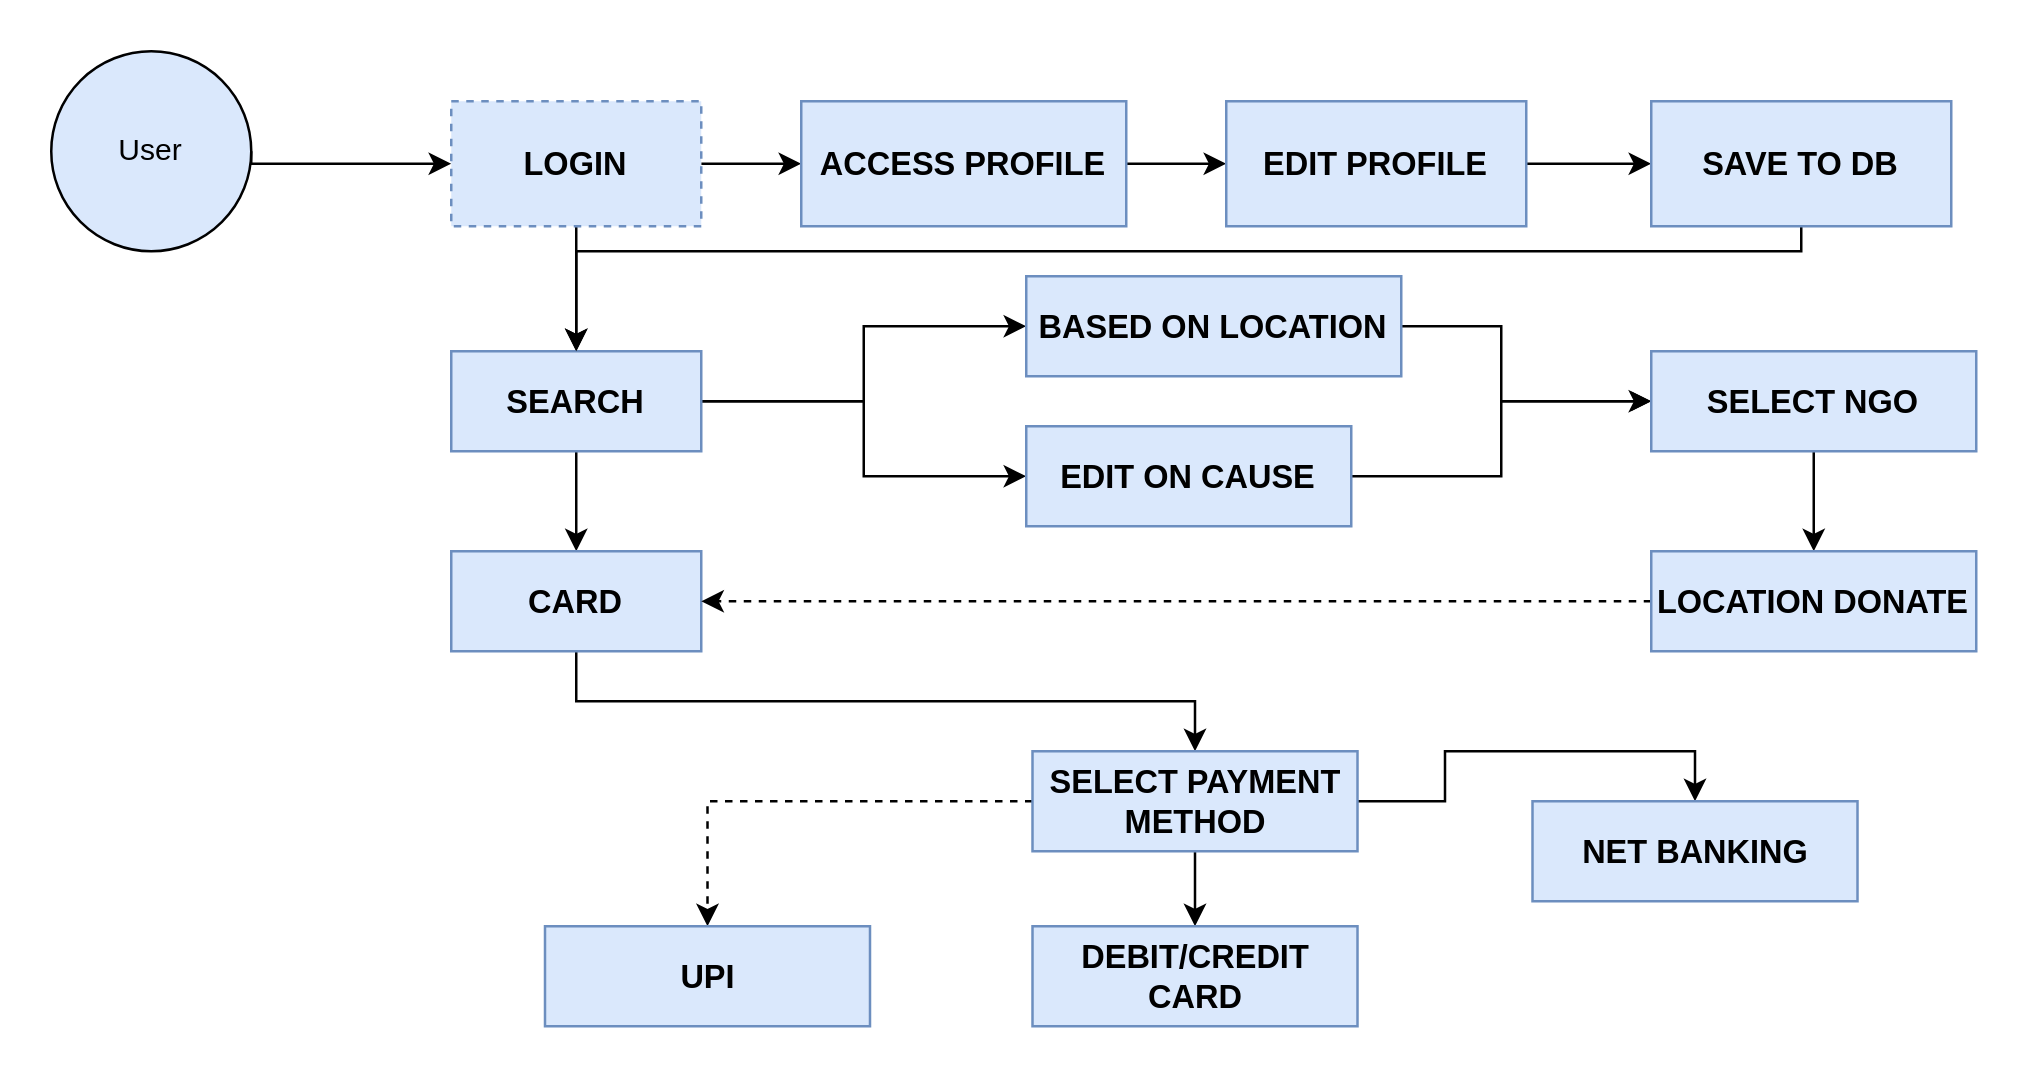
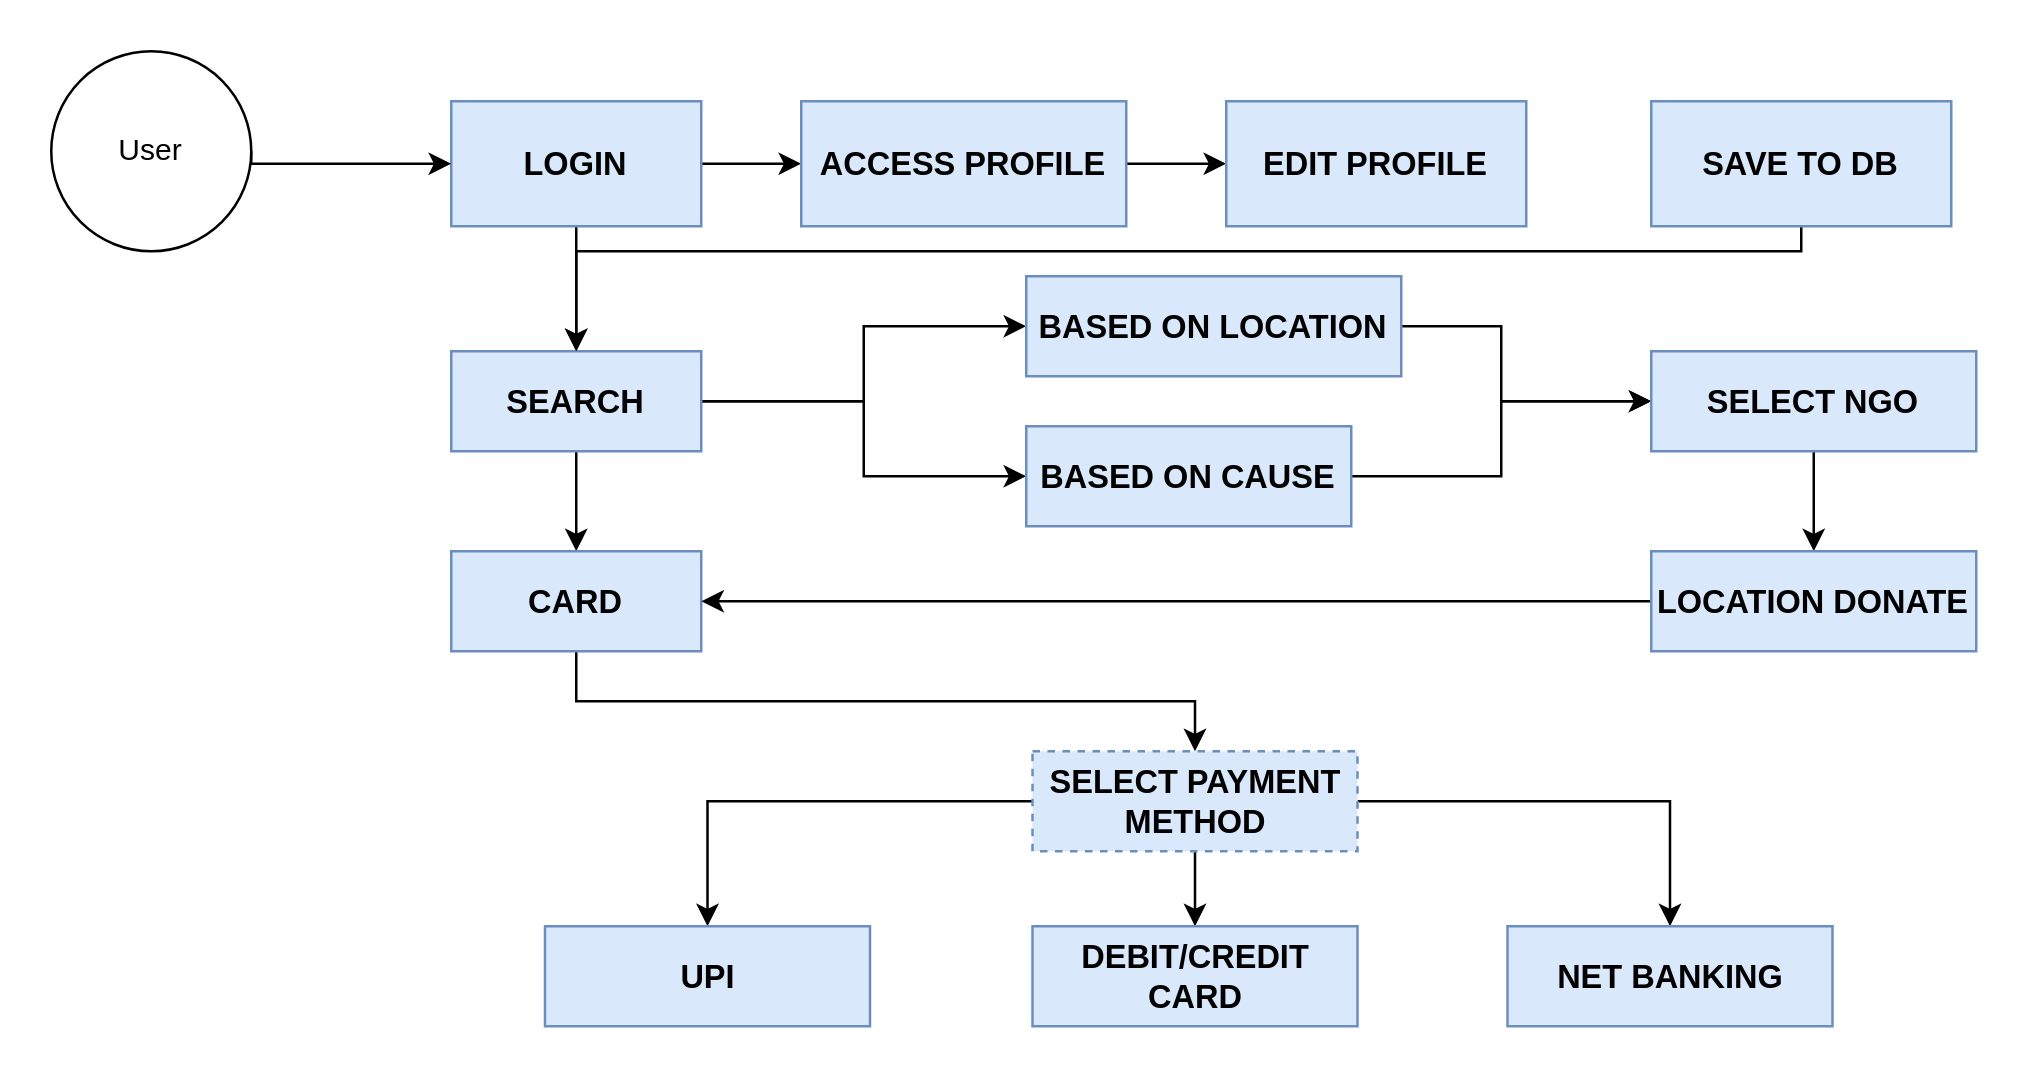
node "User": fillcolor #dae8fc -> #ffffff
node "LOGIN": style dashed -> solid
edge "EDIT PROFILE" -> "SAVE TO DB": removed
node "EDIT ON CAUSE": label "EDIT ON CAUSE" -> "BASED ON CAUSE"
edge "LOCATION DONATE" -> "CARD": style dashed -> solid
edge "SELECT PAYMENT METHOD" -> "UPI": style dashed -> solid
node "SELECT PAYMENT METHOD": style solid -> dashed
node "NET BANKING": moved (1695, 851) -> (1670, 976)
